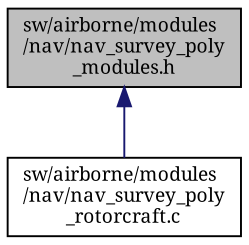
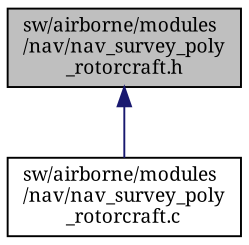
node "sw/airborne/modules /nav/nav_survey_poly _modules.h": label "sw/airborne/modules /nav/nav_survey_poly _modules.h" -> "sw/airborne/modules /nav/nav_survey_poly _rotorcraft.h"
